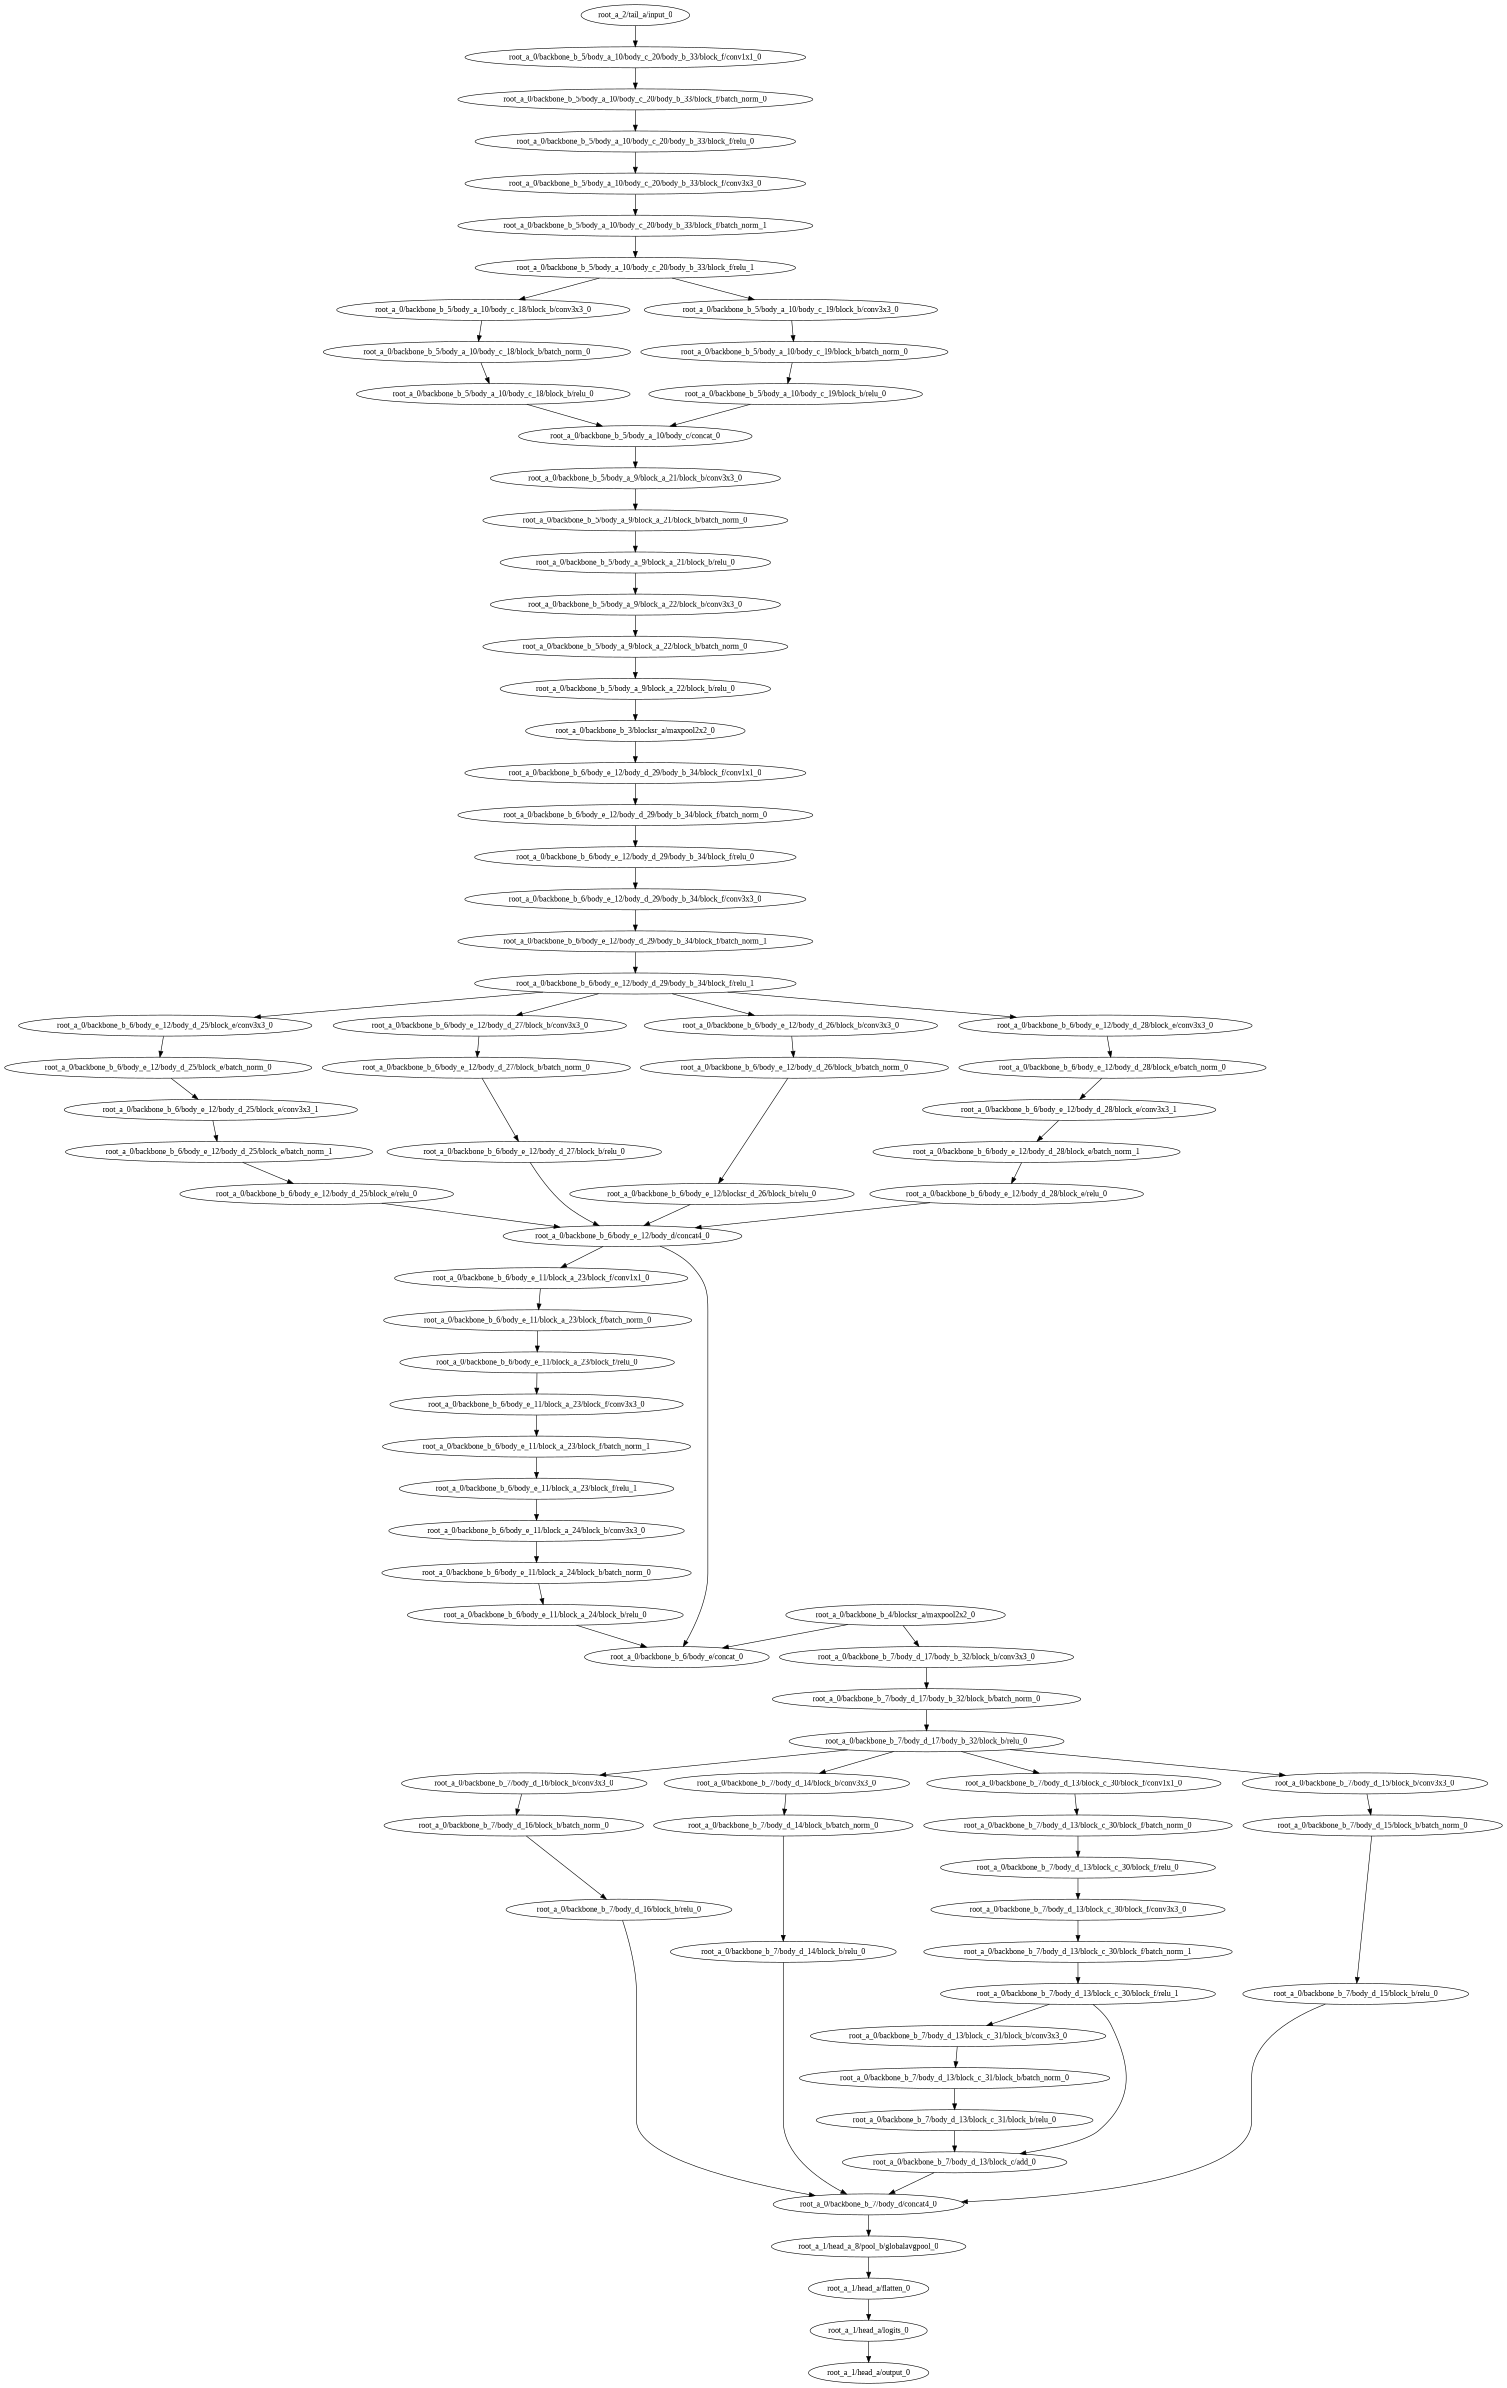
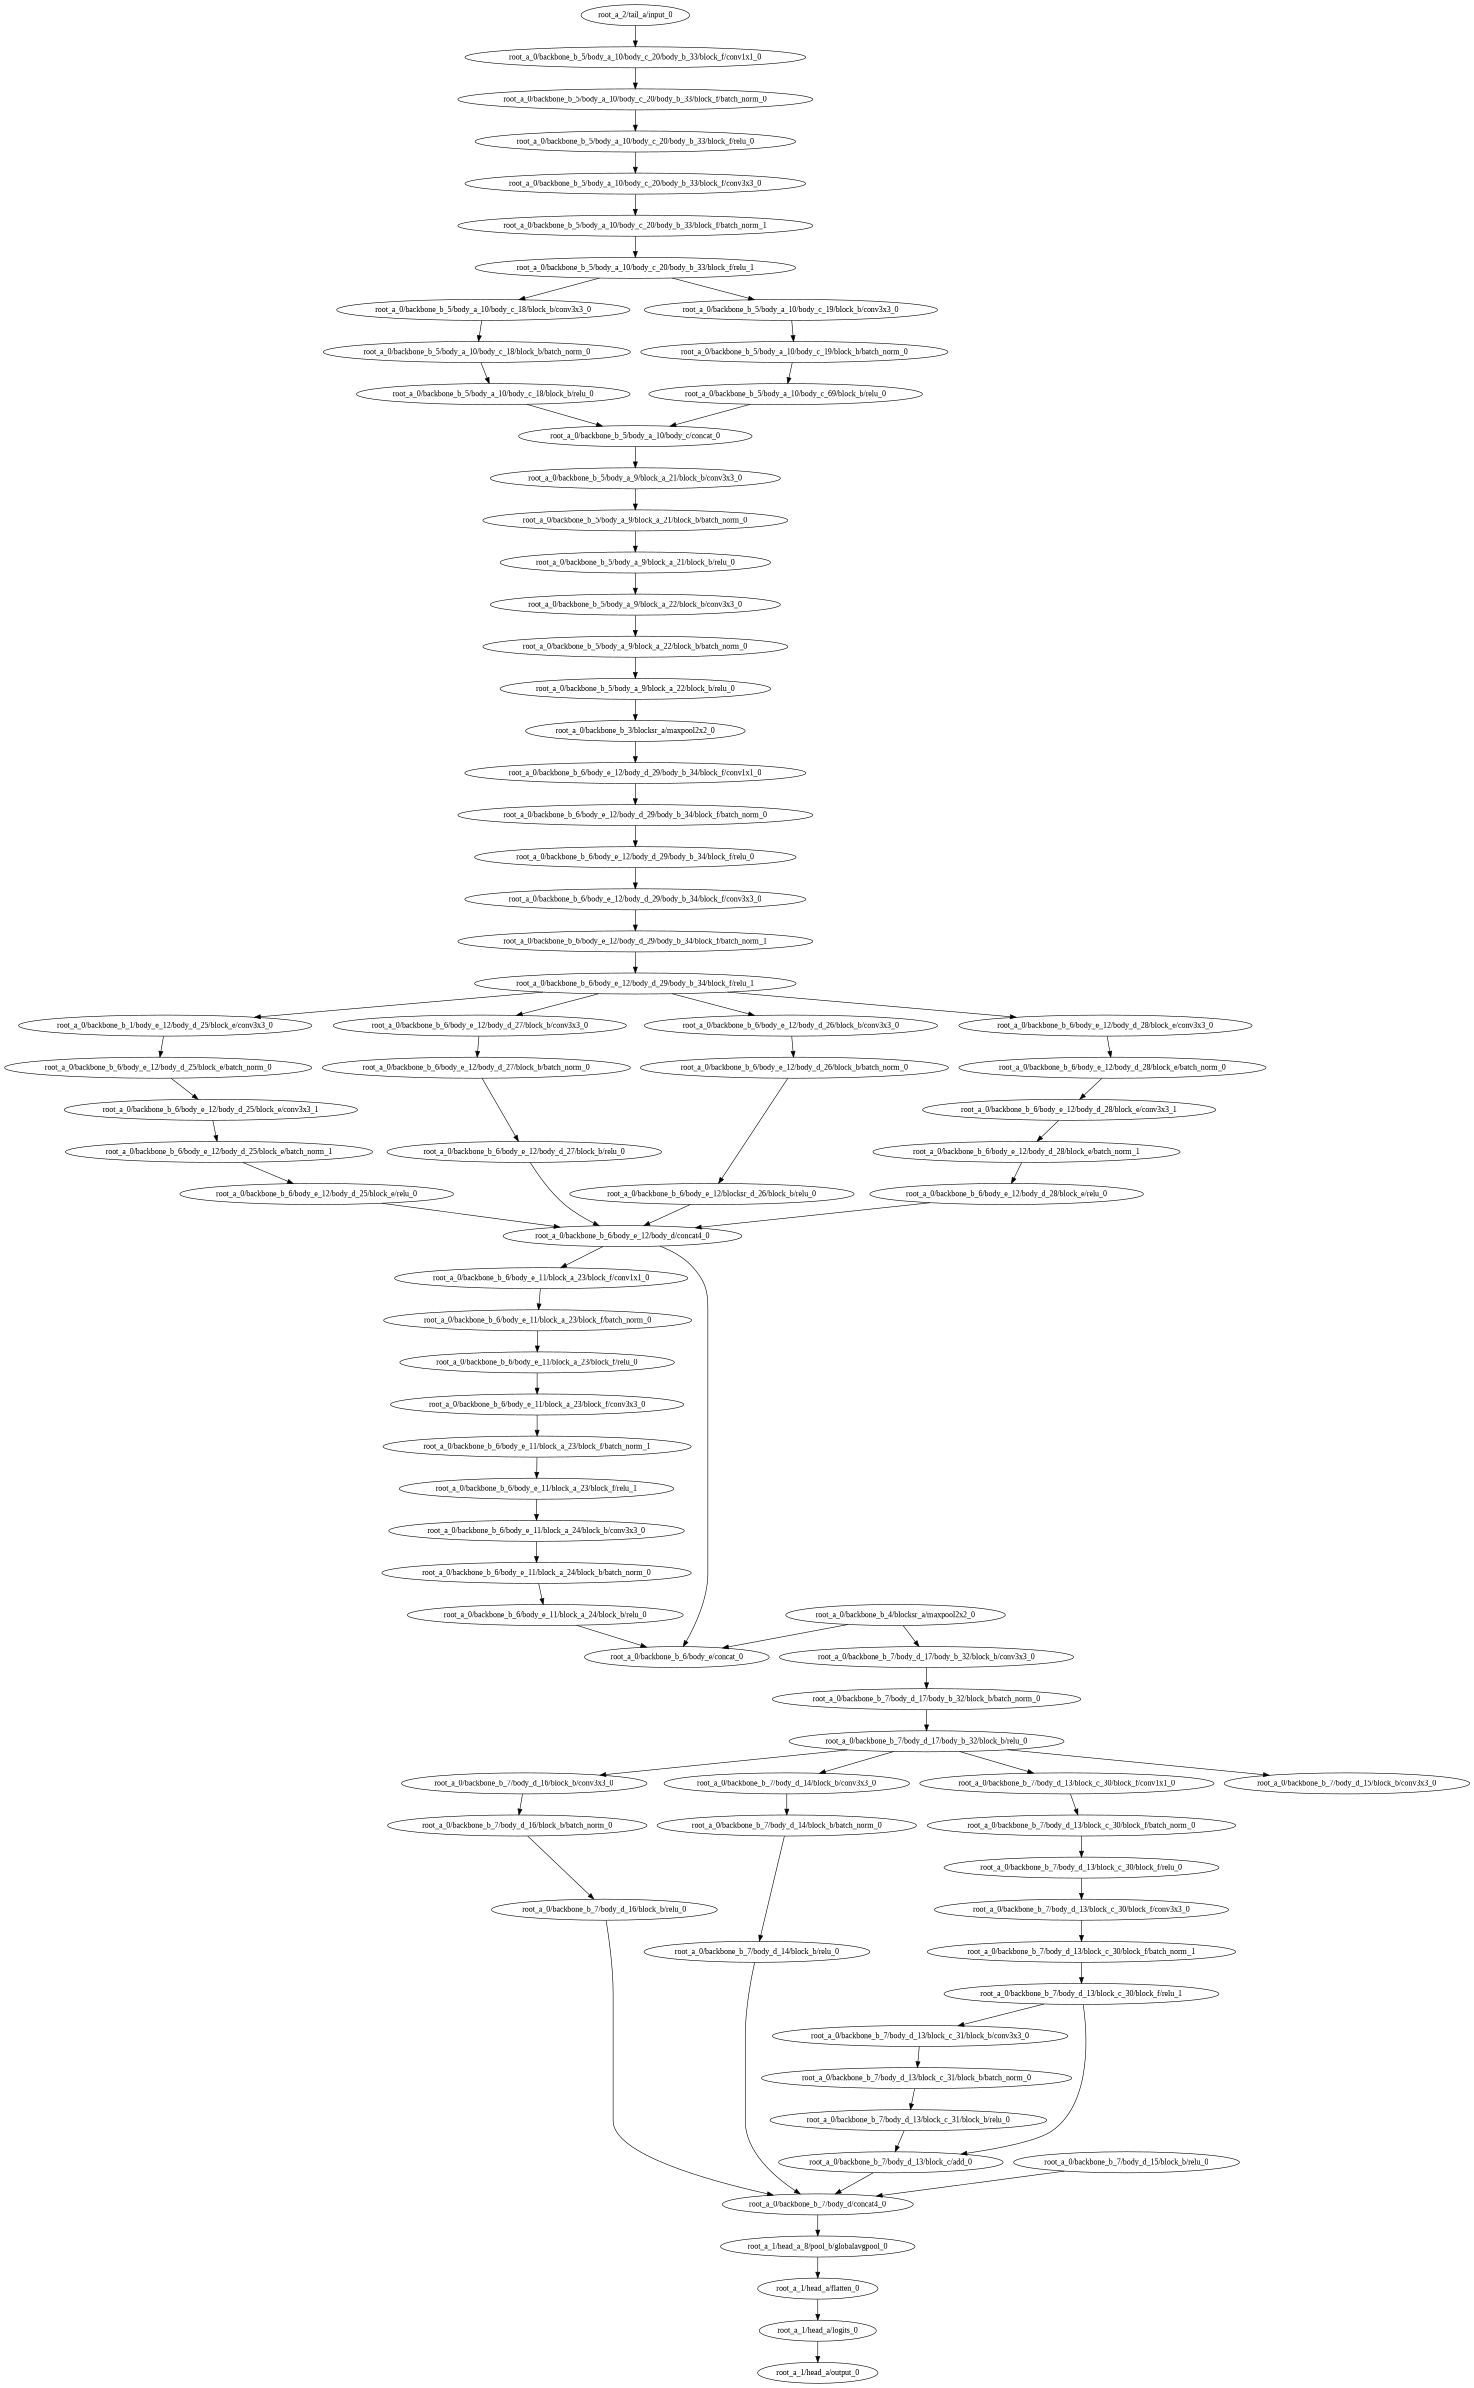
node "root_a_0/backbone_b_5/body_a_10/body_c_19/block_b/relu_0": label "root_a_0/backbone_b_5/body_a_10/body_c_19/block_b/relu_0" -> "root_a_0/backbone_b_5/body_a_10/body_c_69/block_b/relu_0"
node "root_a_0/backbone_b_6/body_e_12/body_d_25/block_e/conv3x3_0": label "root_a_0/backbone_b_6/body_e_12/body_d_25/block_e/conv3x3_0" -> "root_a_0/backbone_b_1/body_e_12/body_d_25/block_e/conv3x3_0"
node "root_a_0/backbone_b_7/body_d_15/block_b/batch_norm_0": removed
